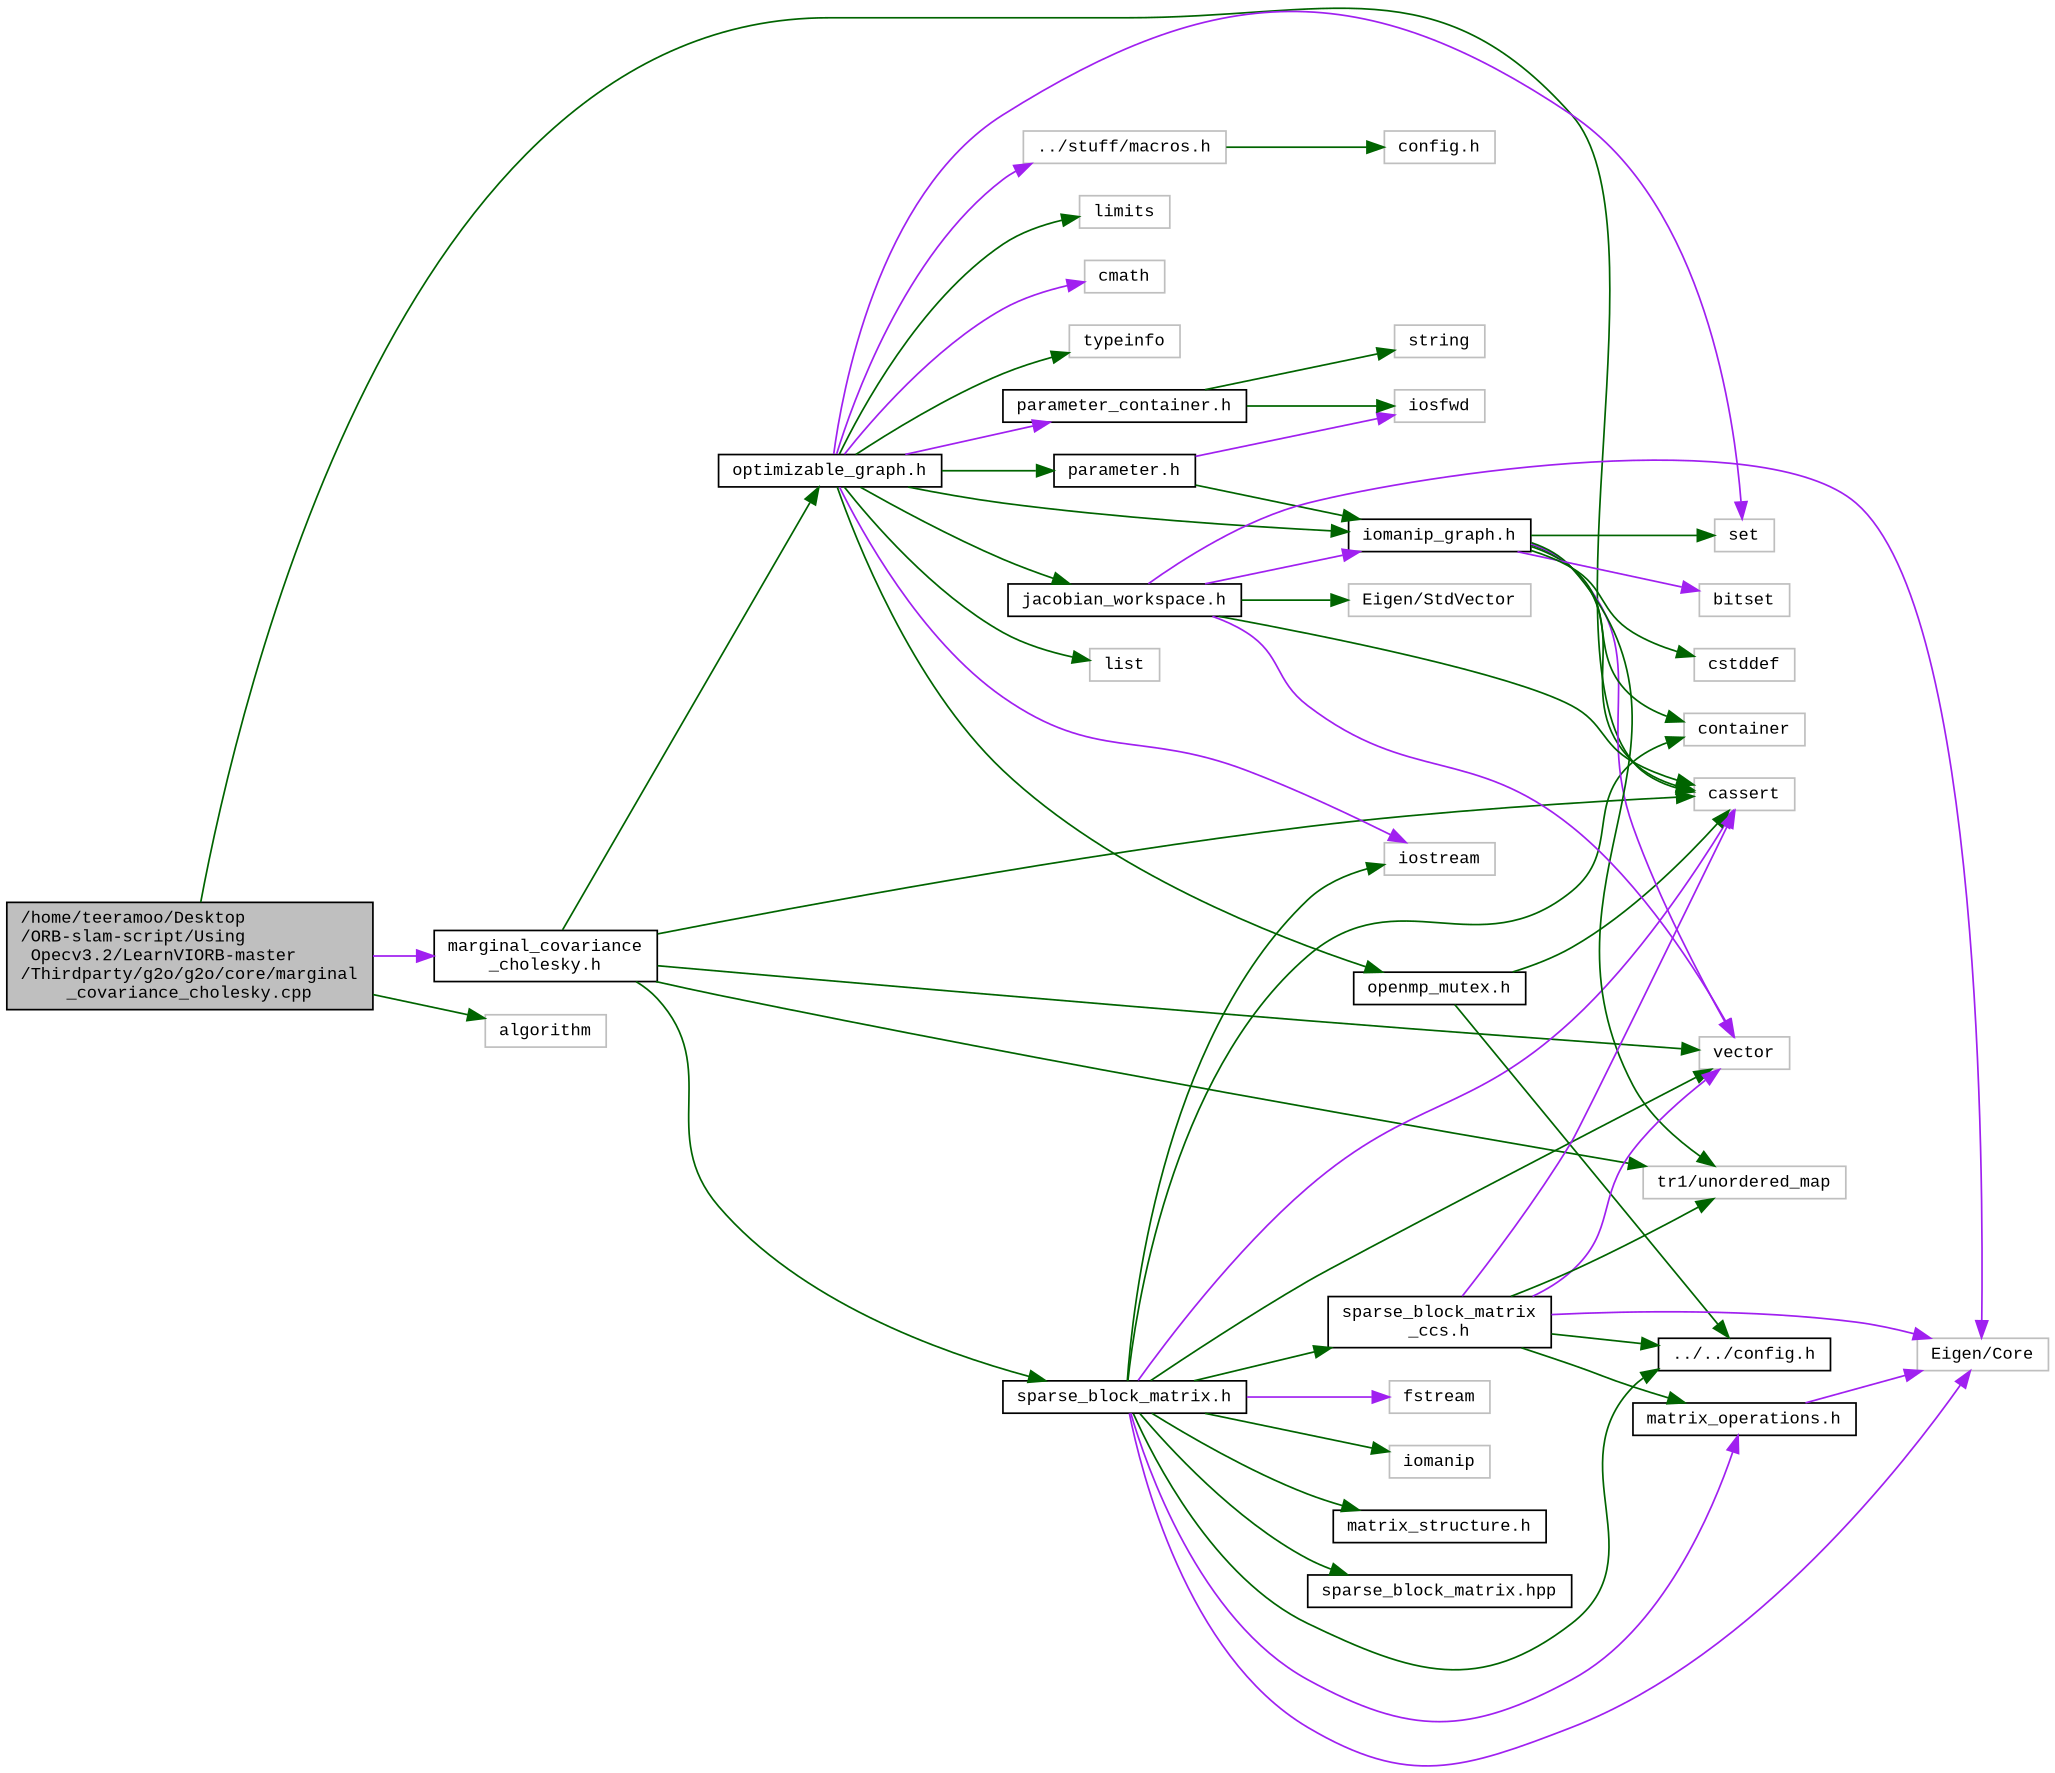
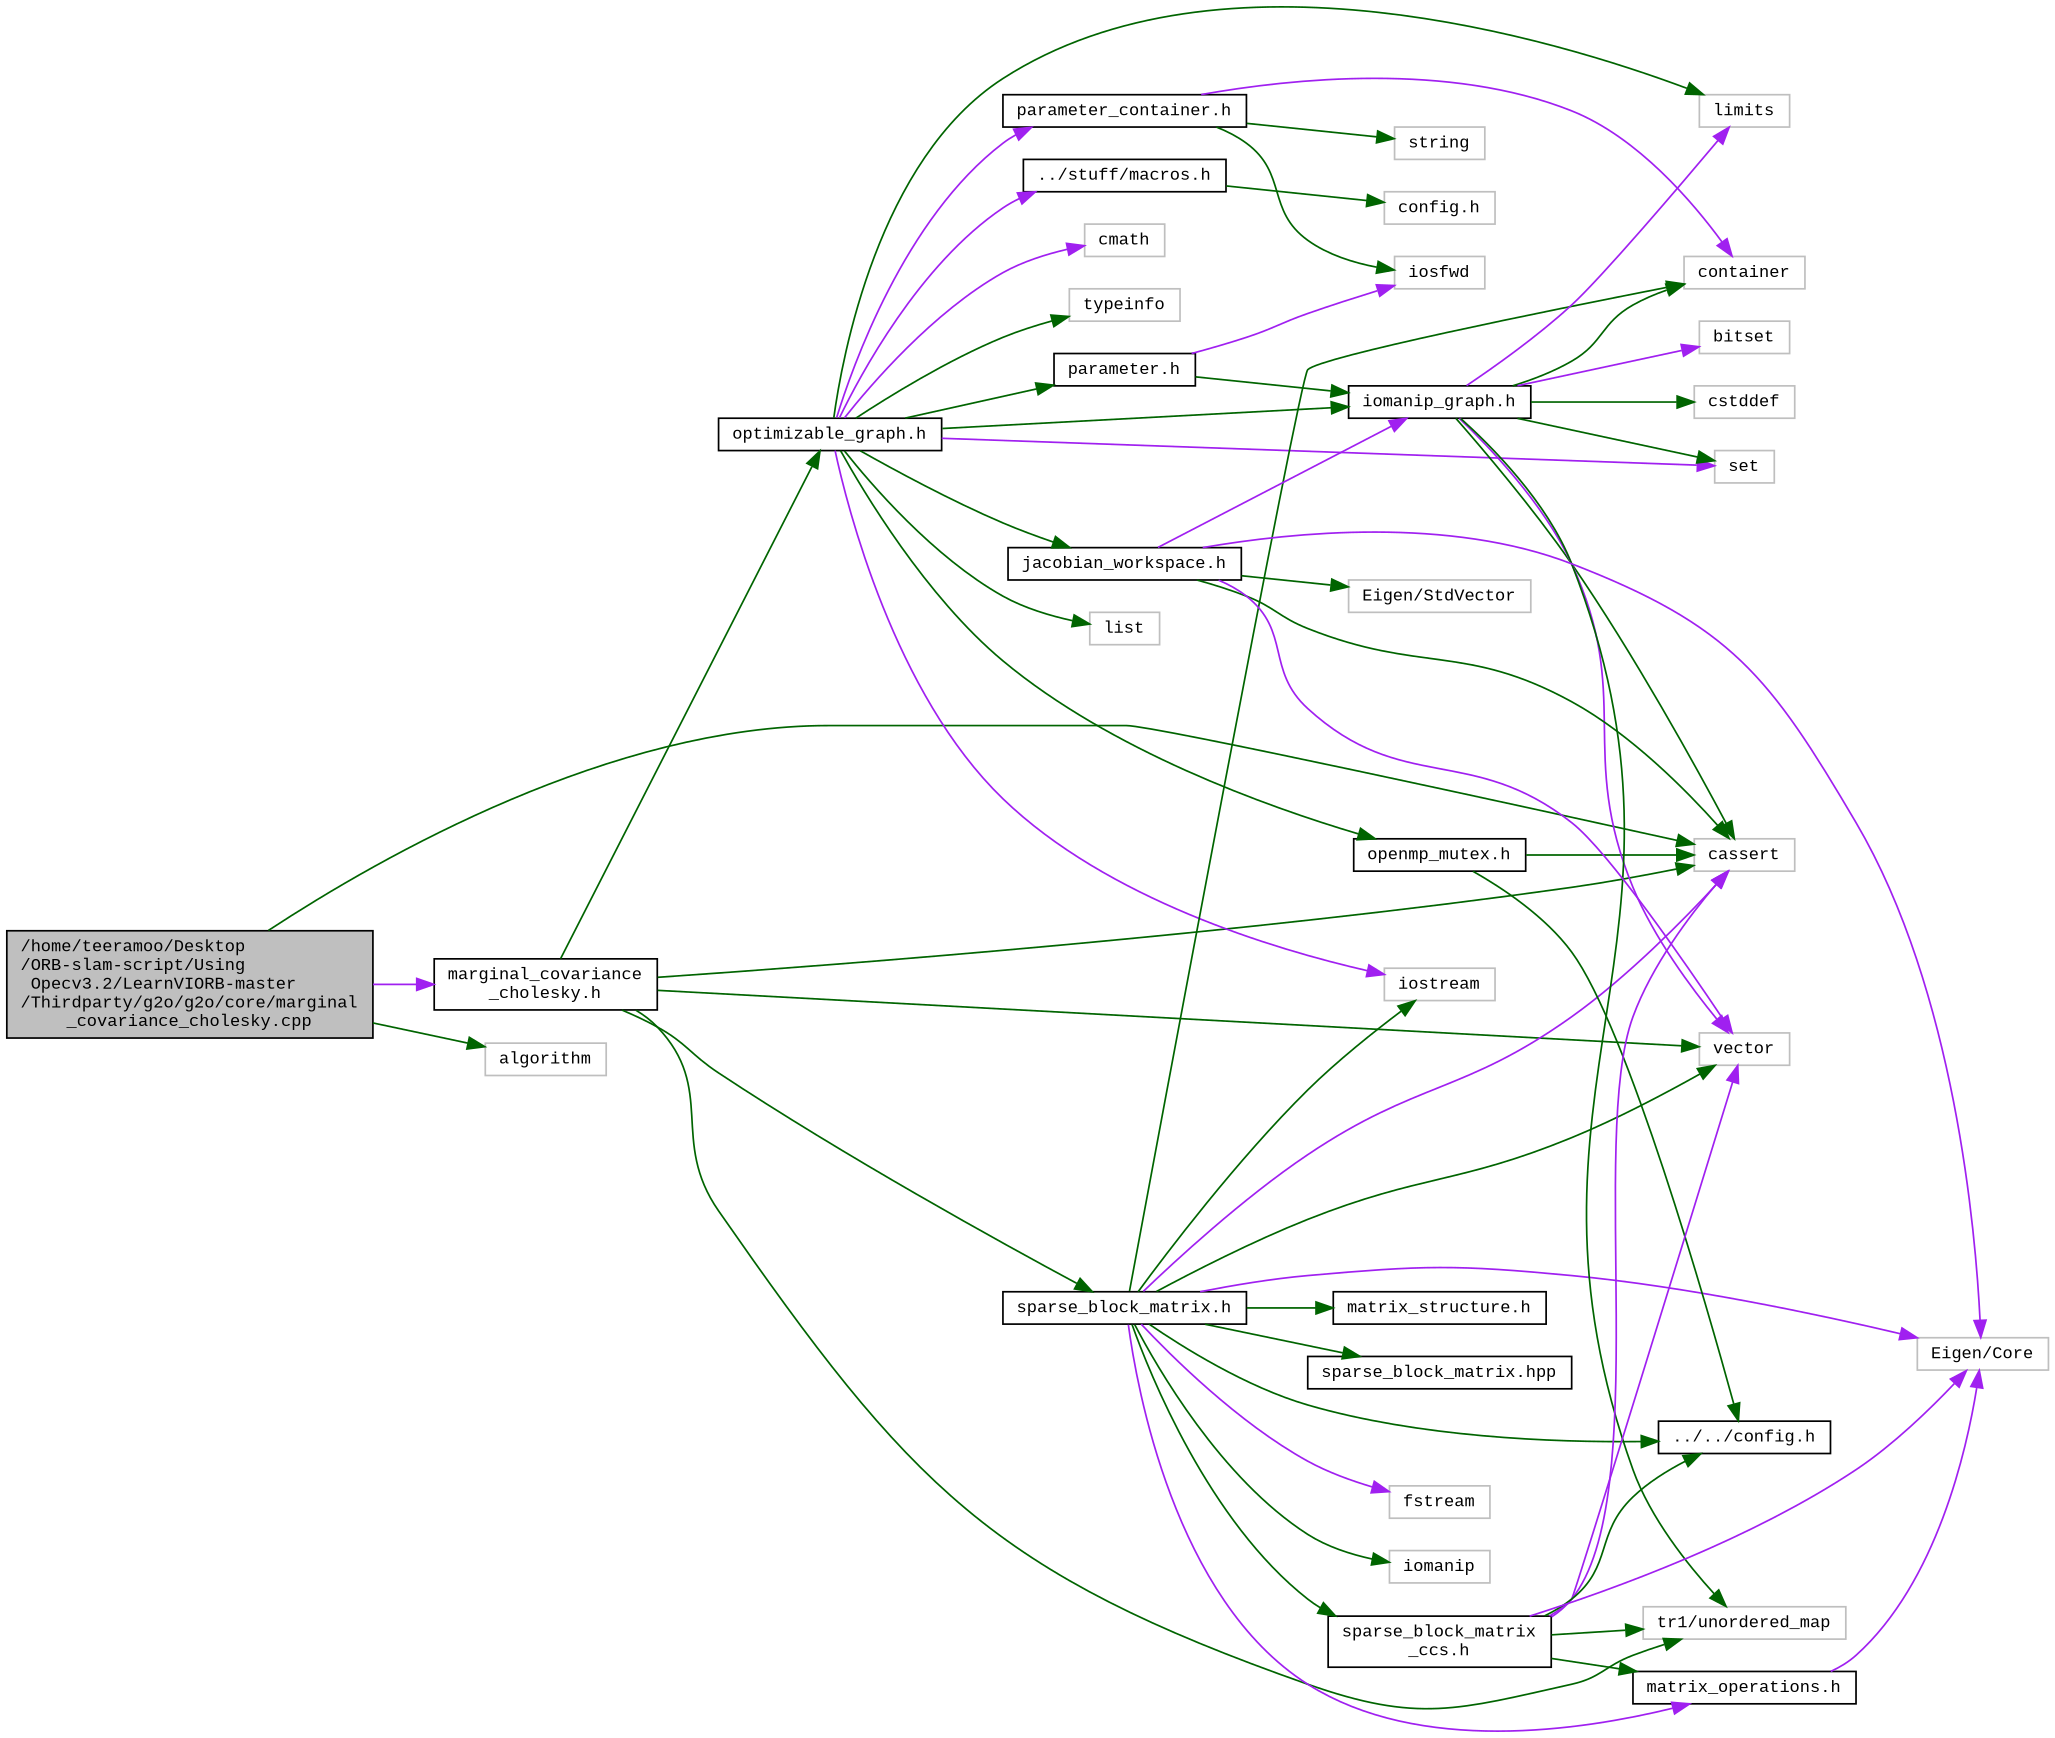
edge "parameter_container.h" -> "container": added
node "../stuff/macros.h": color grey75 -> black
edge "iomanip_graph.h" -> "limits": added
